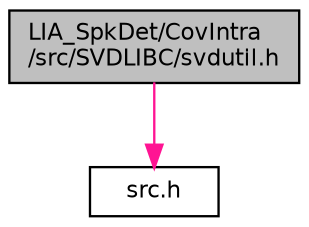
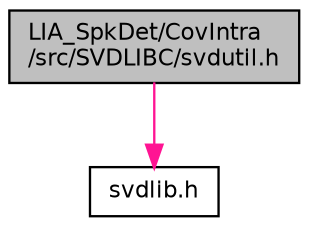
node "src.h": label "src.h" -> "svdlib.h"
